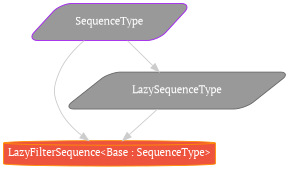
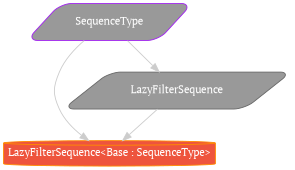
node "LazySequenceType": label "LazySequenceType" -> "LazyFilterSequence"
